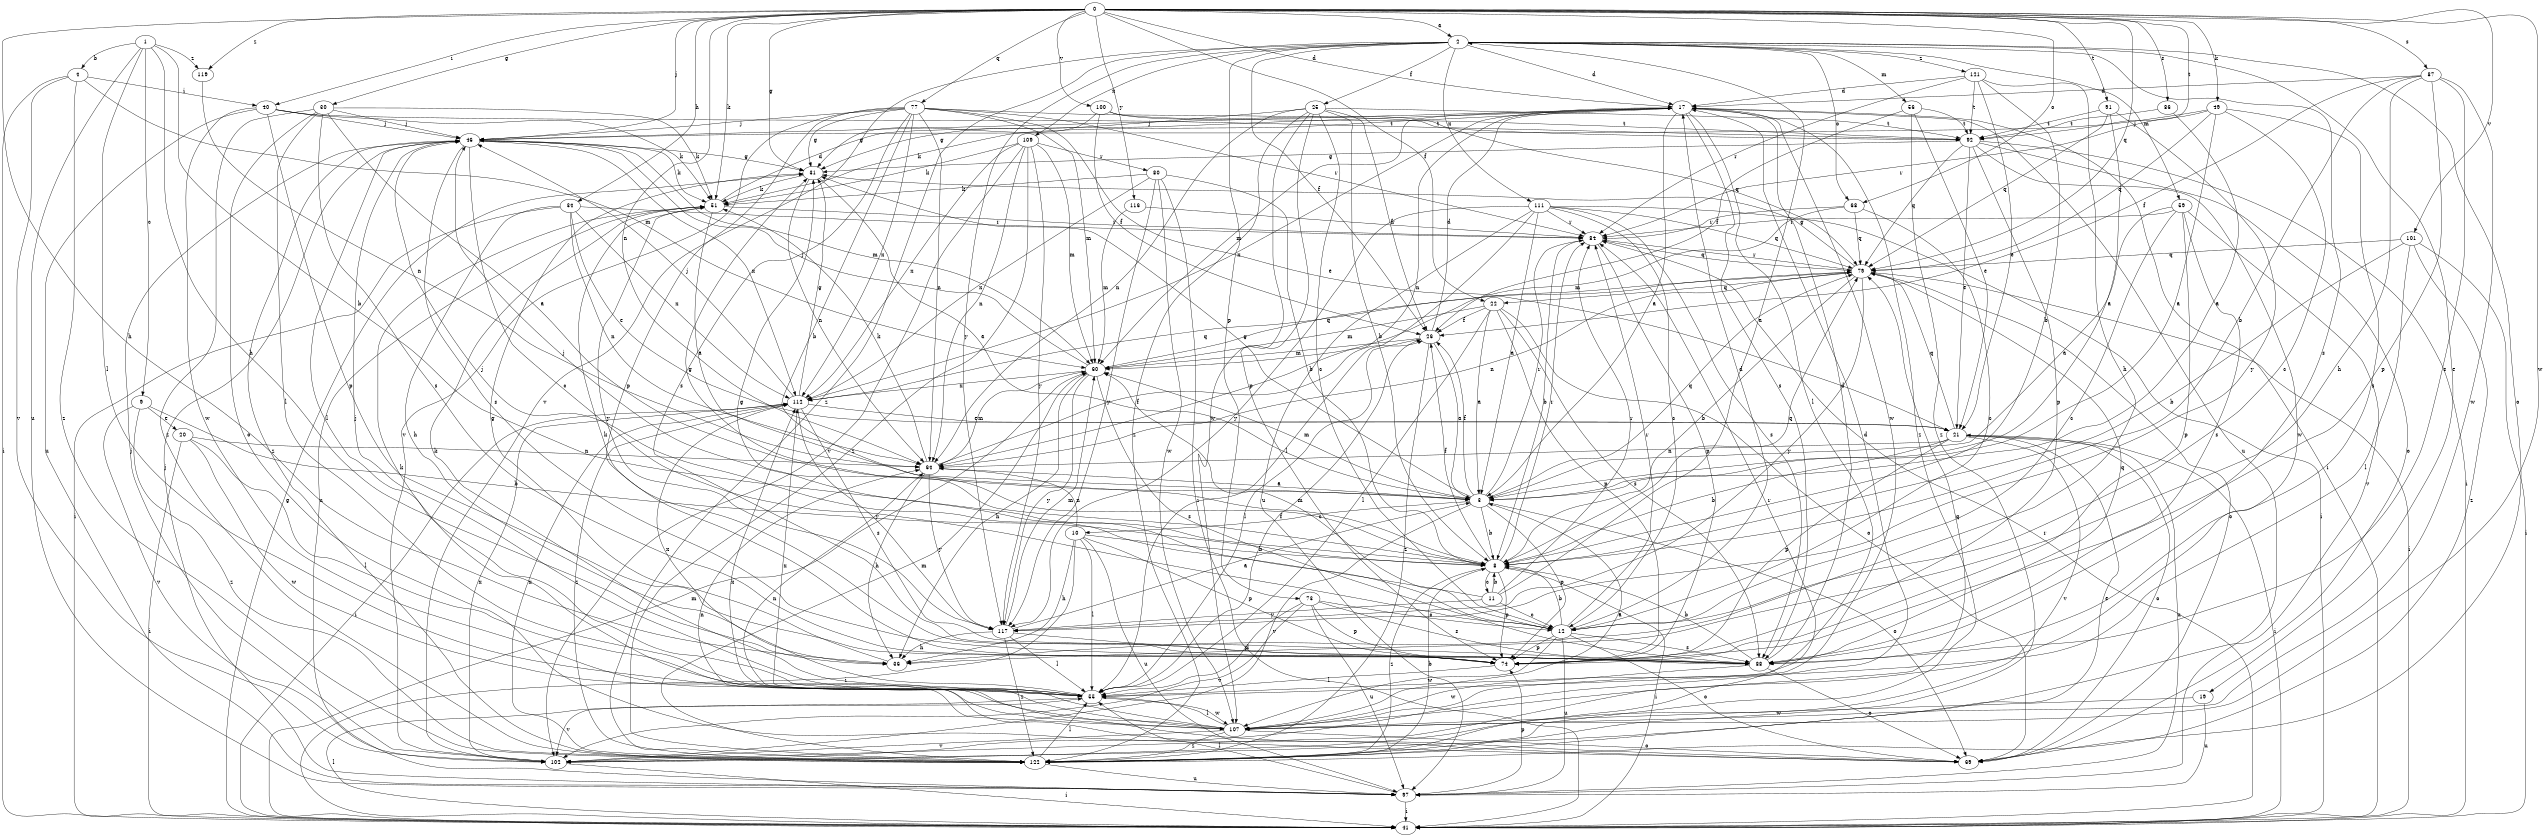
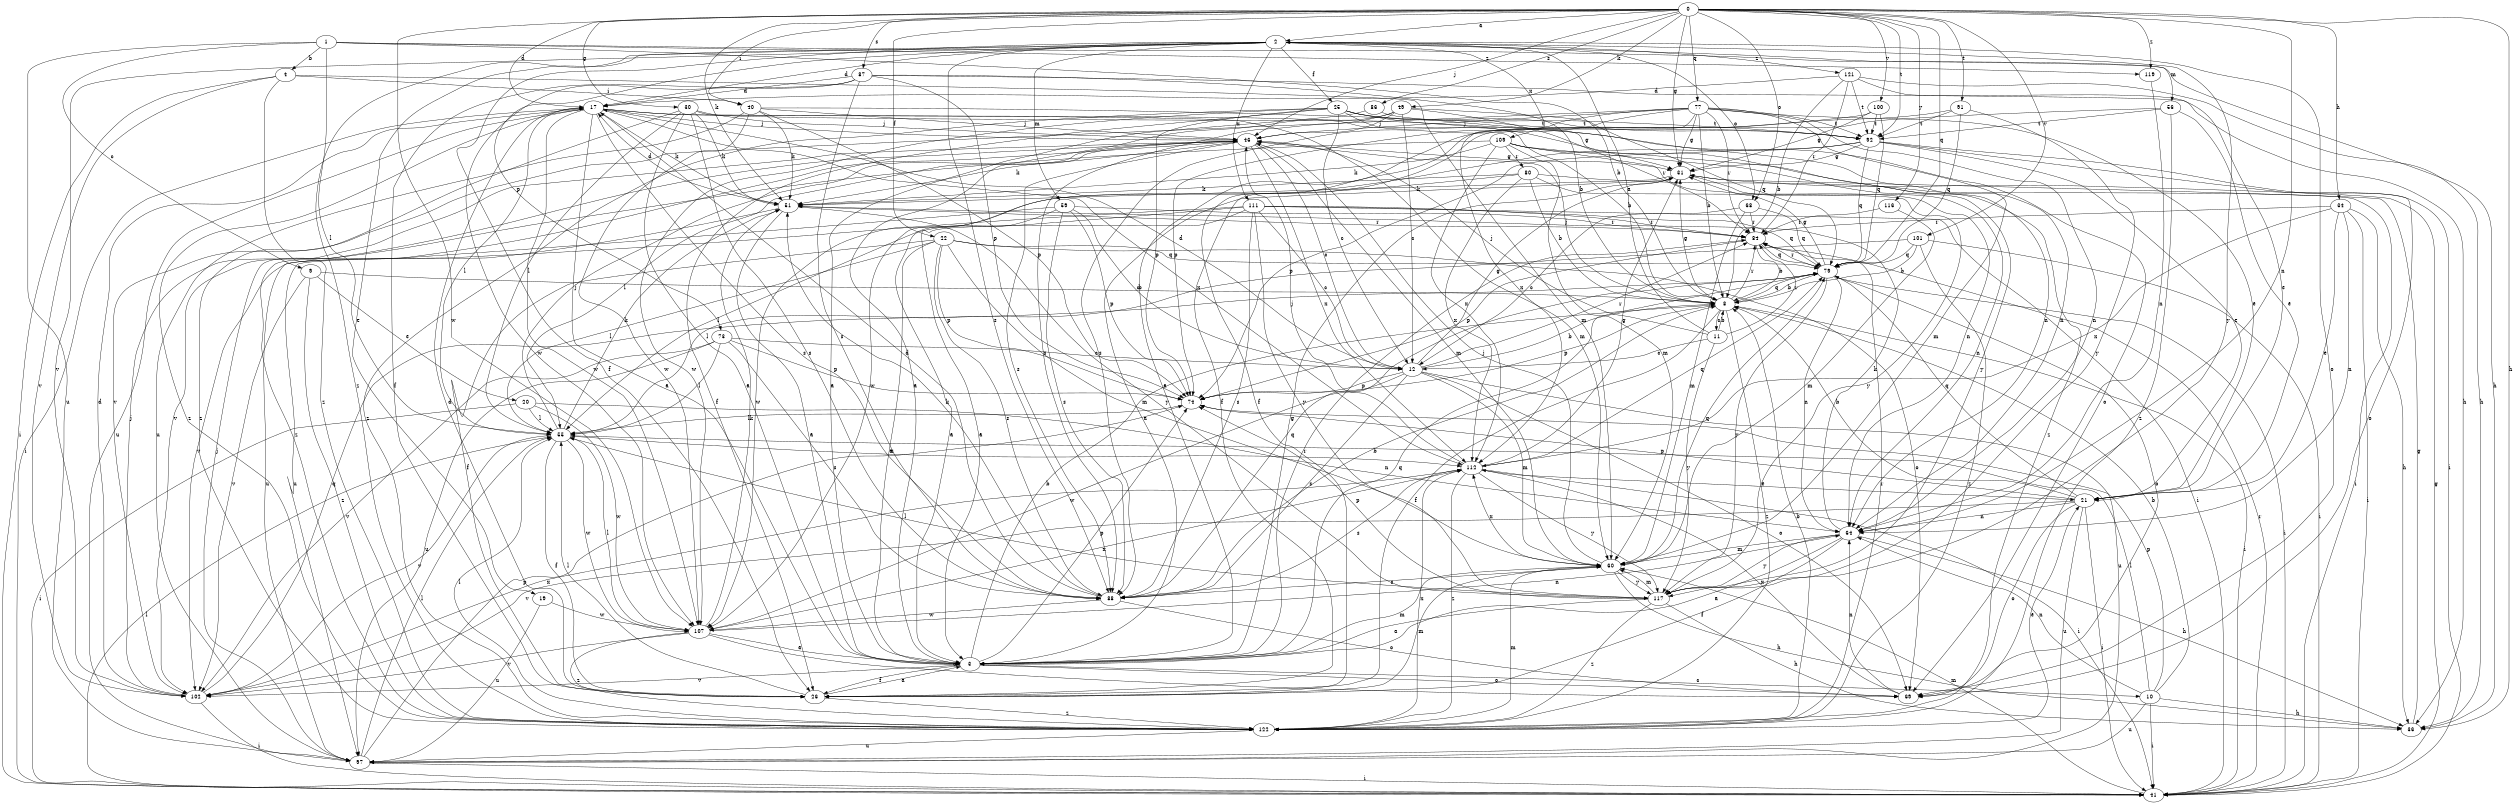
edge "79" -> "22": reversed
